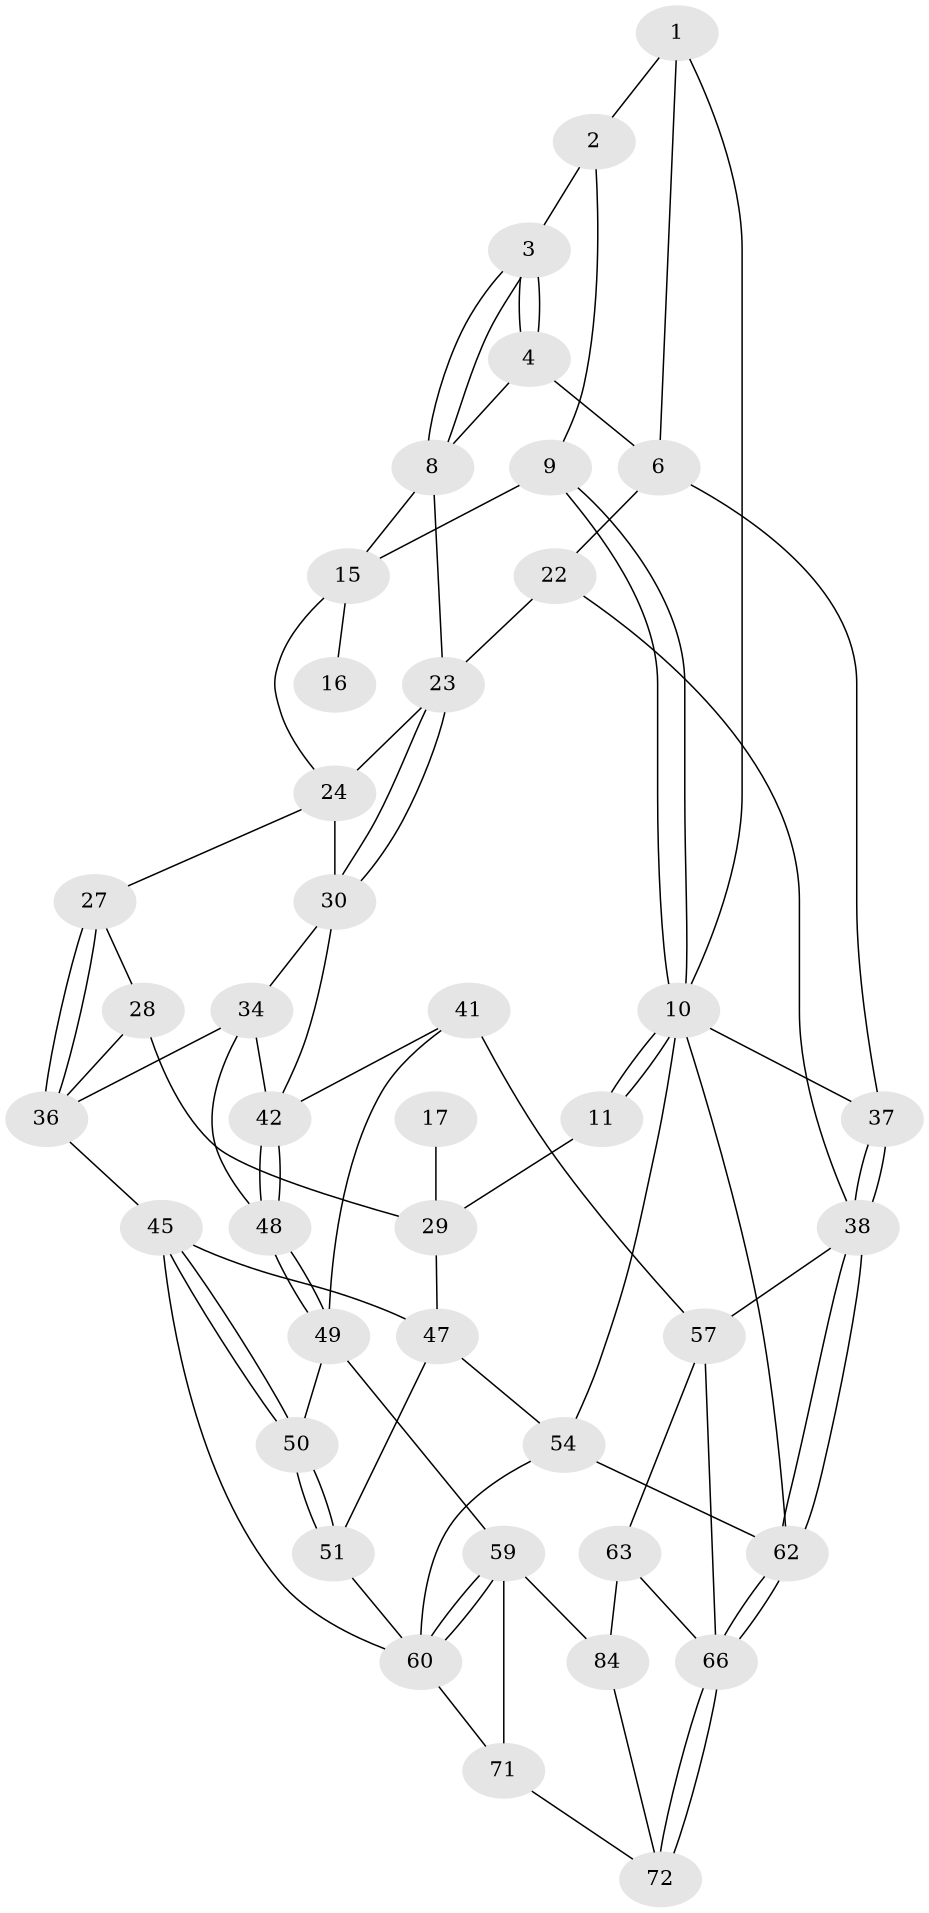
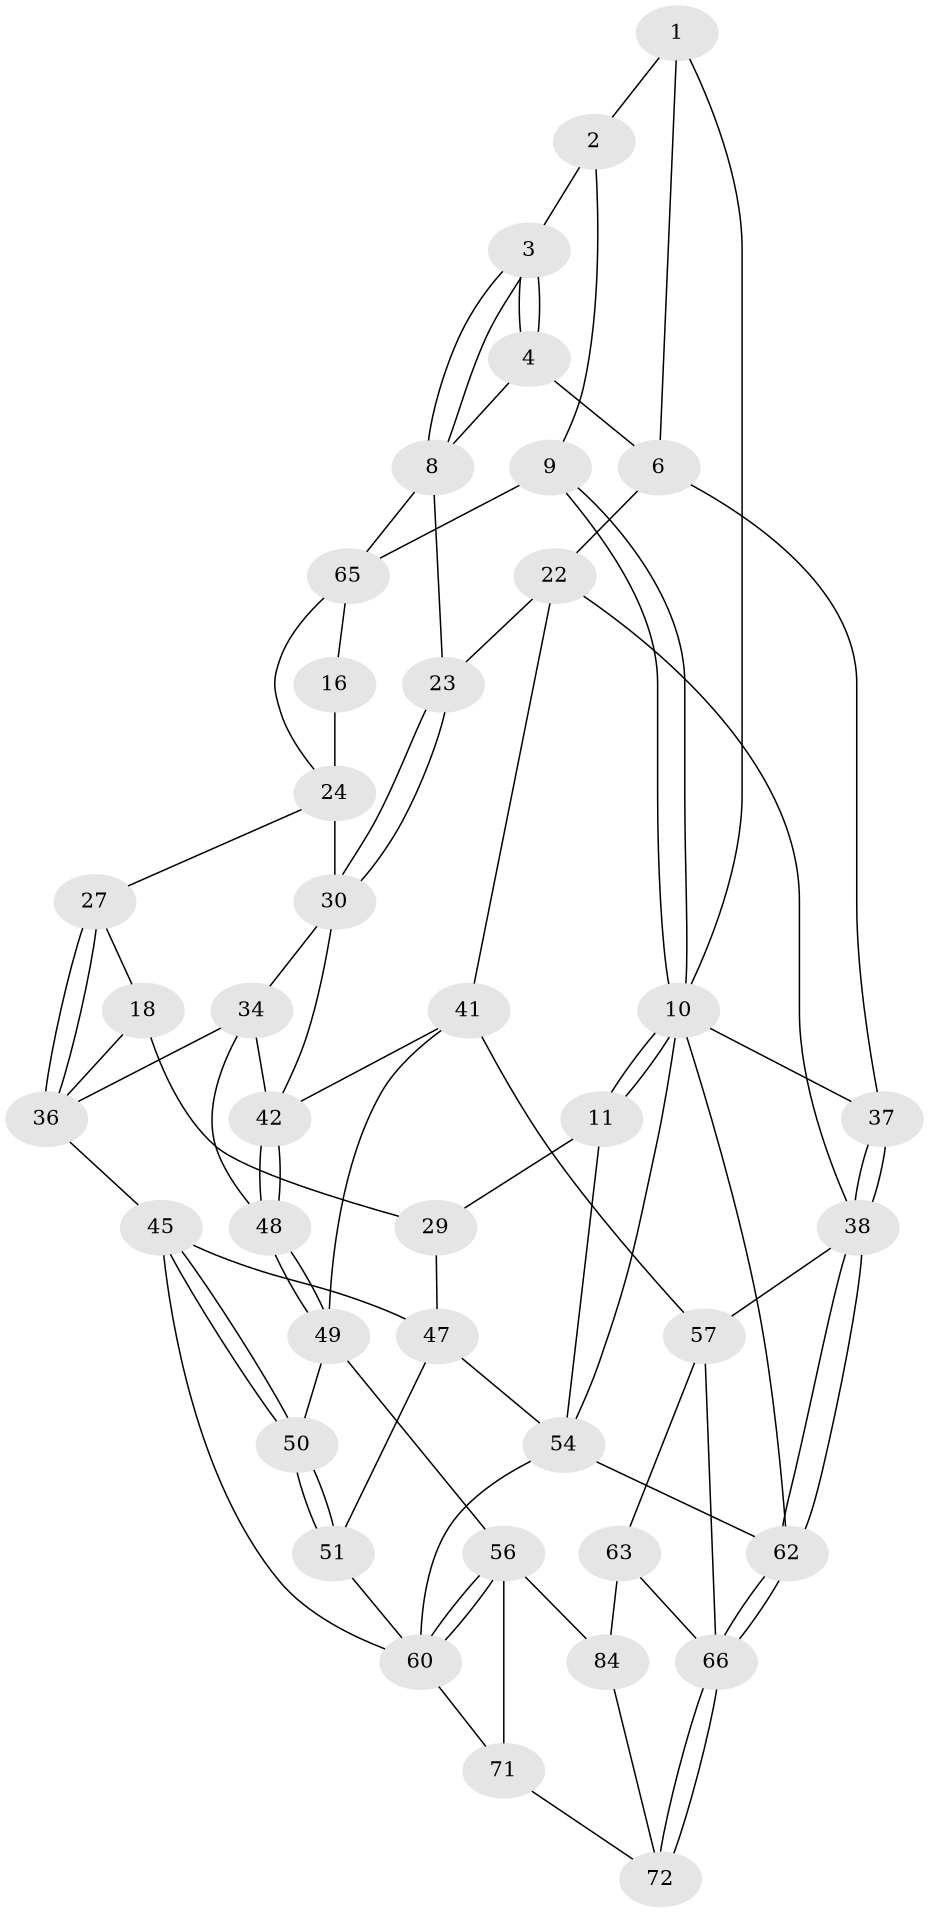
node "15": label "15" -> "65"
edge "23" -- "24": now "16" -- "24"
edge "22" -- "41": added
node "28": label "28" -> "18"
node "17": removed
edge "11" -- "54": added
node "59": label "59" -> "56"
